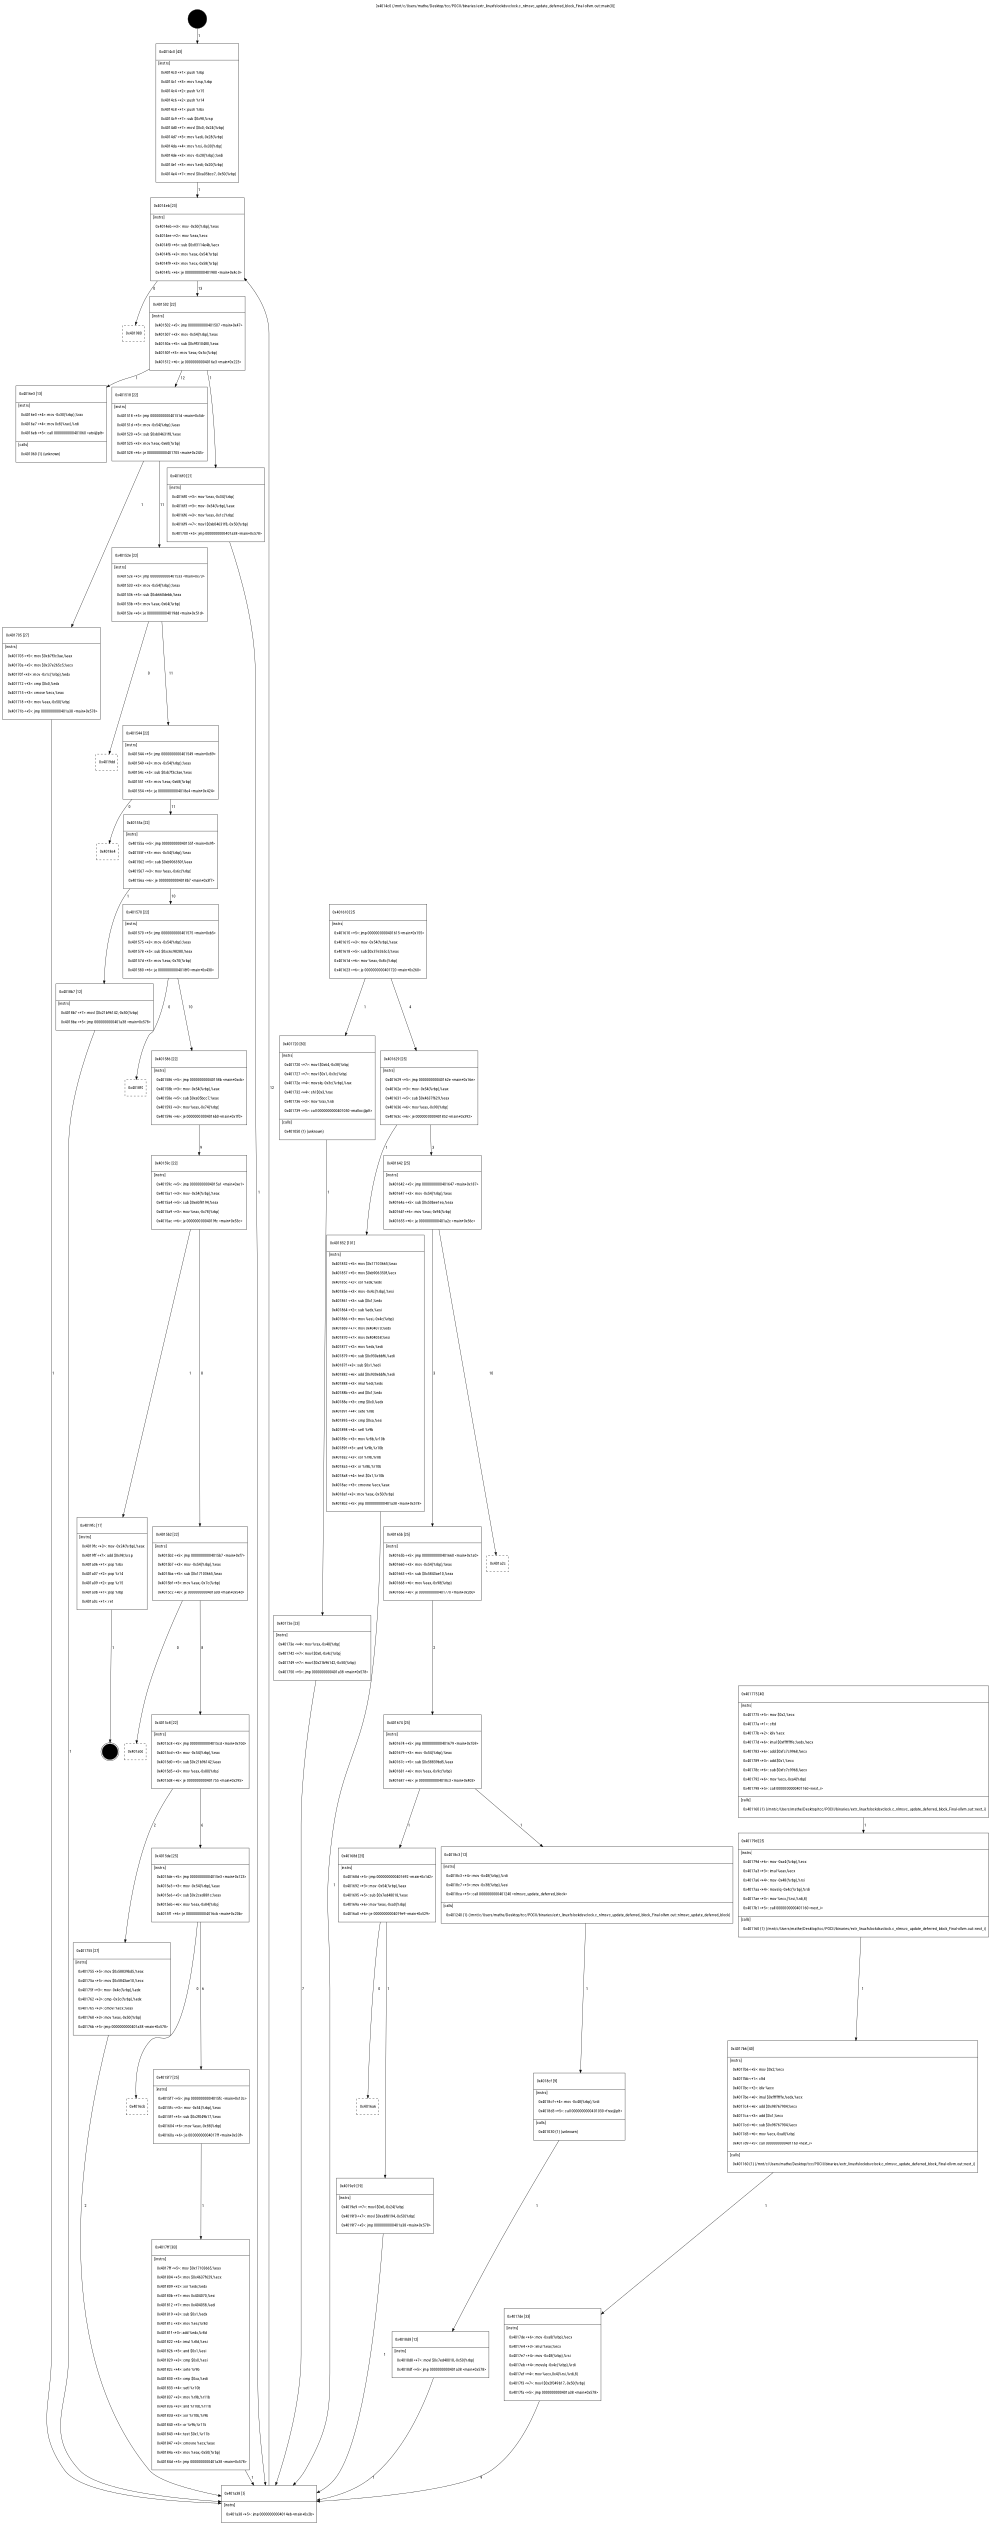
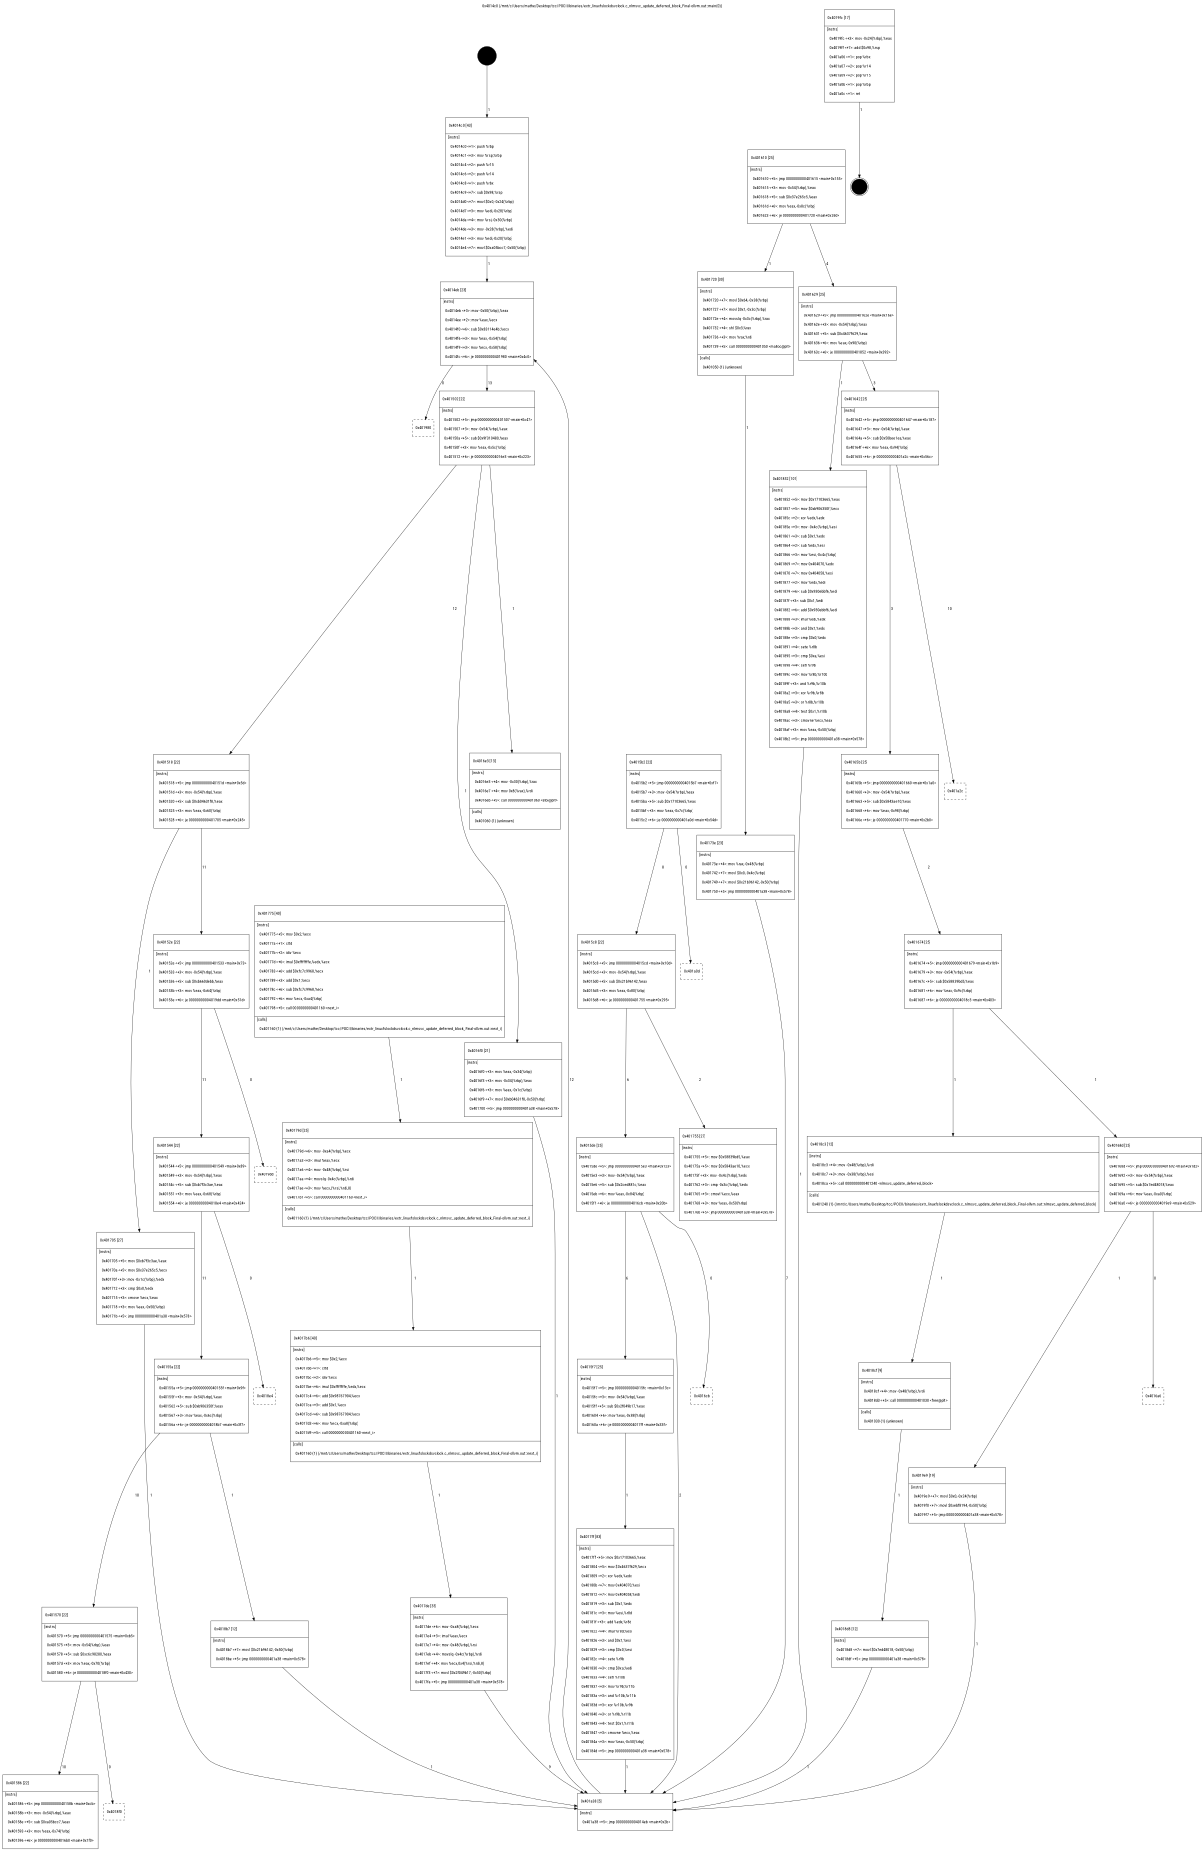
node "0x40159c [22]": removed
edge "0x401755 [27]" -> "0x401a38 [5]": now "0x4015de [25]" -> "0x401a38 [5]"
